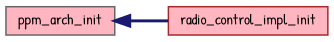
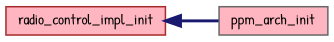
edge "radio_control_impl_init" -> "ppm_arch_init": reversed
